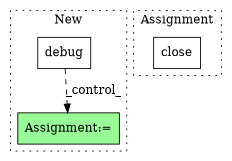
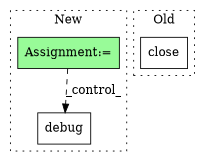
cluster "Assignment": label "Assignment" -> "Old"
edge "debug" -> "Assignment:=": reversed
